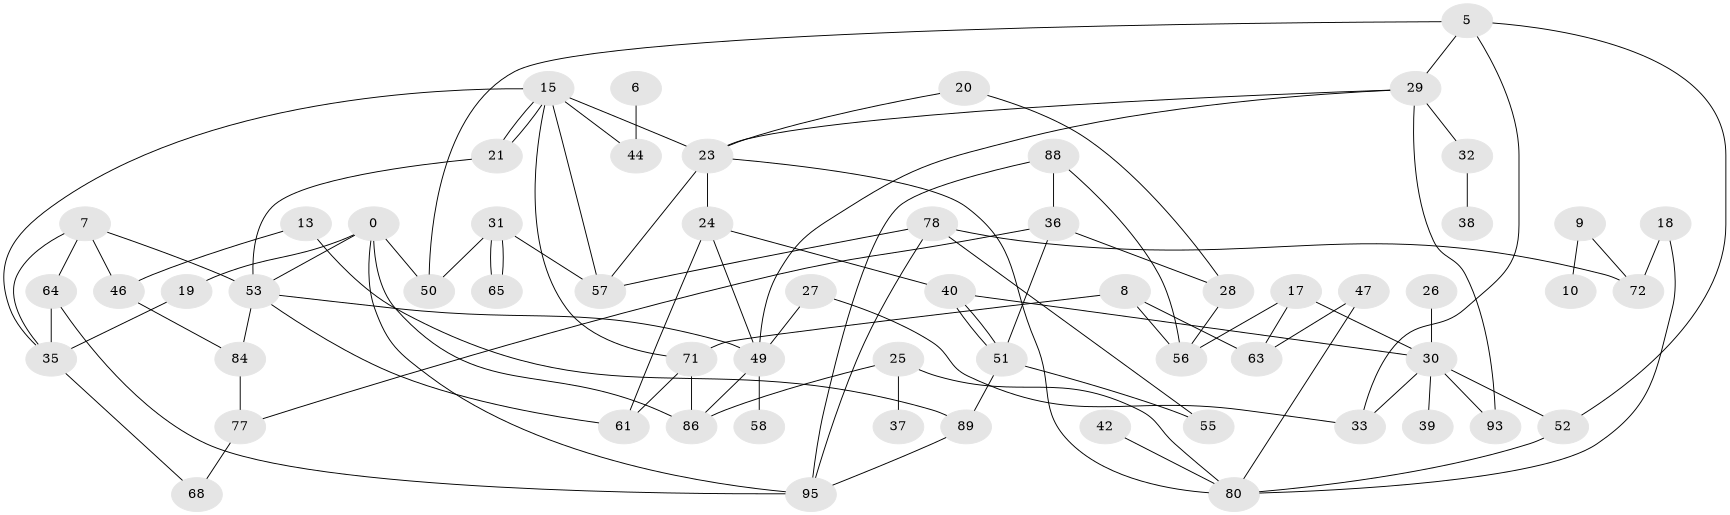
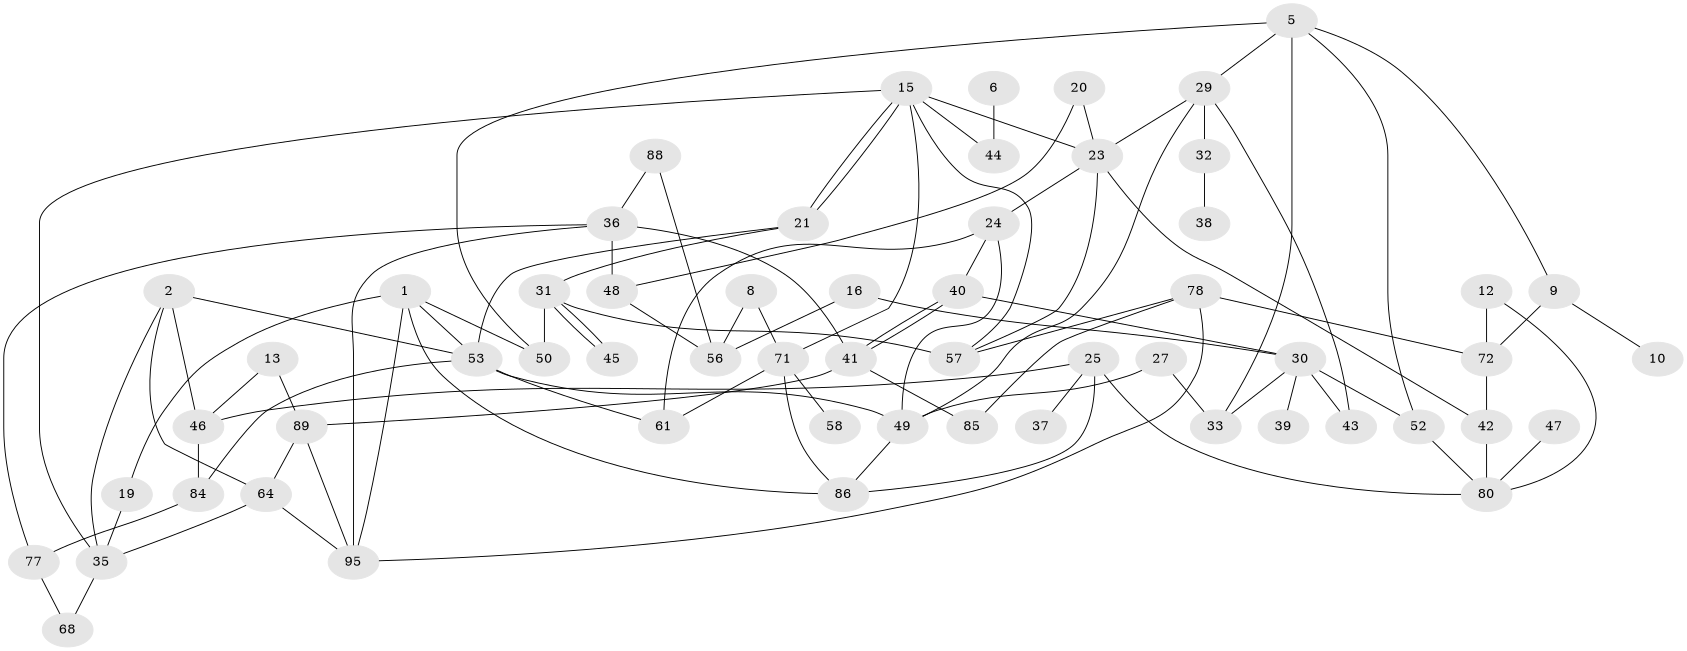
edge "5" -- "9": added
node "7": label "7" -> "2"
node "0": label "0" -> "1"
node "18": label "18" -> "12"
edge "21" -- "31": added
edge "23" -- "80": now "23" -- "42"
edge "88" -- "95": now "36" -- "95"
node "65": label "65" -> "45"
node "28": label "28" -> "48"
node "17": label "17" -> "16"
node "26": removed
node "51": label "51" -> "41"
node "63": removed
edge "25" -- "46": added
edge "49" -- "58": now "71" -- "58"
edge "72" -- "42": added
node "55": label "55" -> "85"
node "93": label "93" -> "43"
edge "89" -- "64": added
